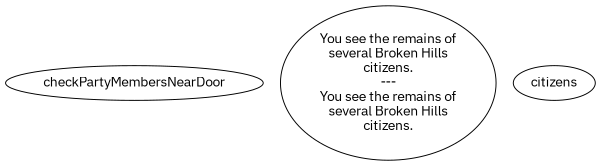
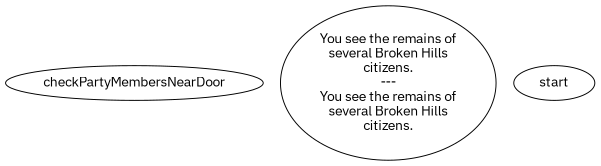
node "citizens": label "citizens" -> "start"
